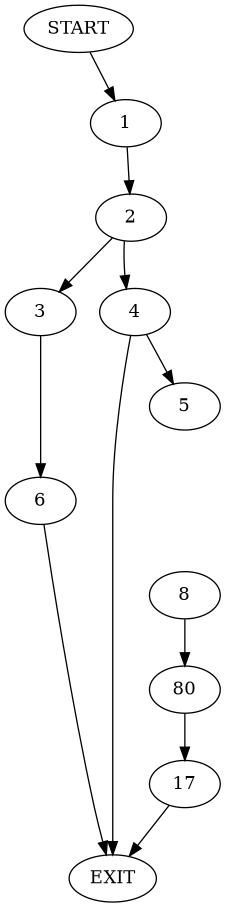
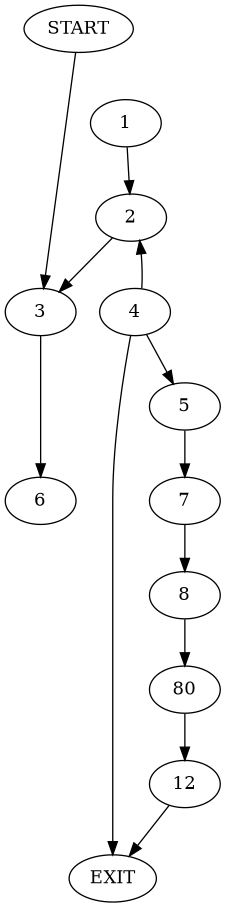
edge "START" -> "1": now "START" -> "3"
edge "2" -> "4": reversed
node "7": added
edge "6" -> "EXIT": removed
node "17": label "17" -> "12"
